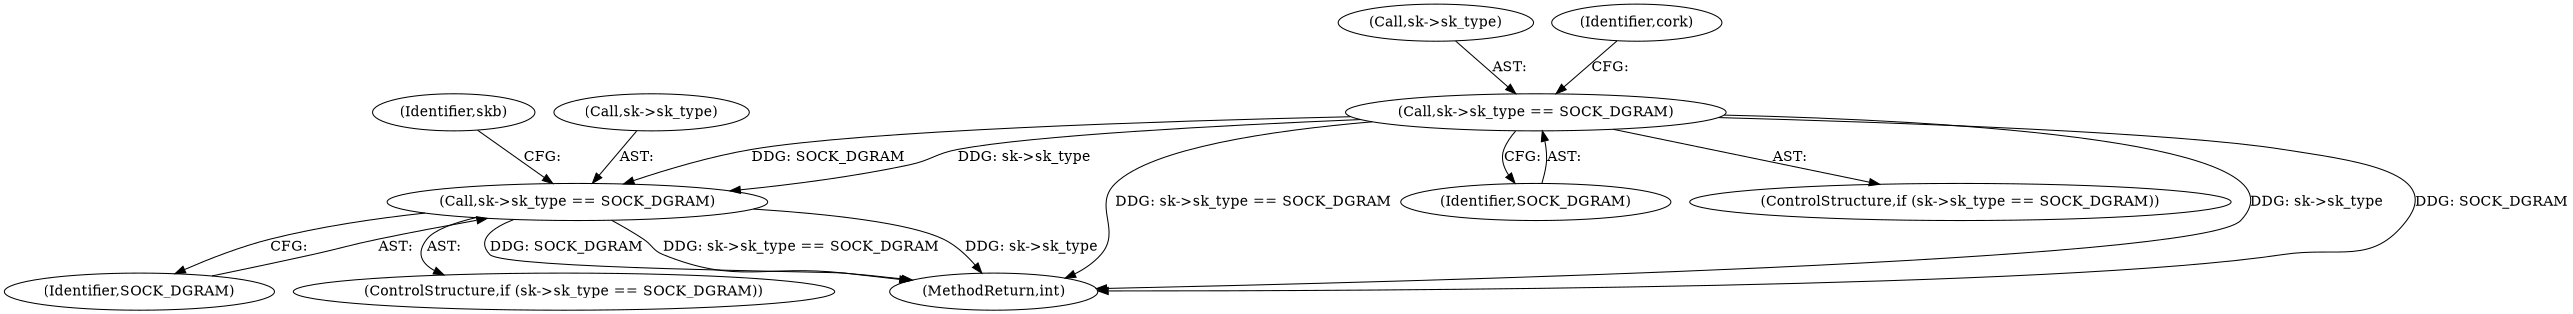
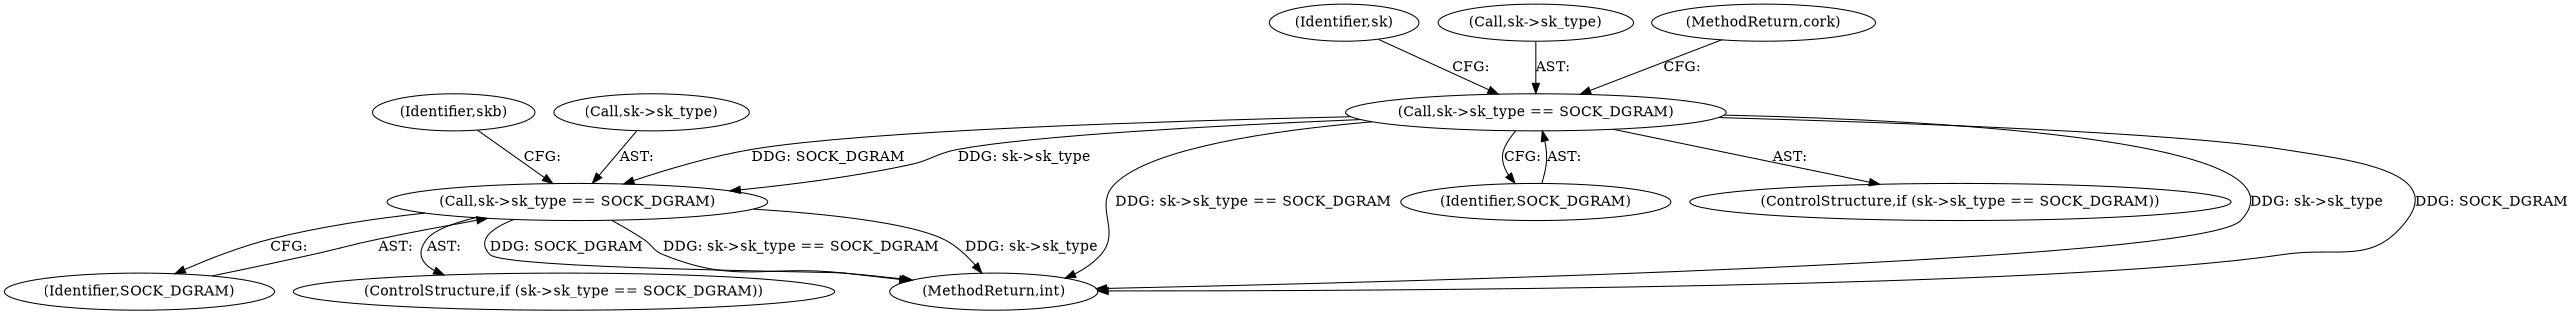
node "(Identifier,sk)": added
node "(Identifier,cork)": label "(Identifier,cork)" -> "(MethodReturn,cork)"
